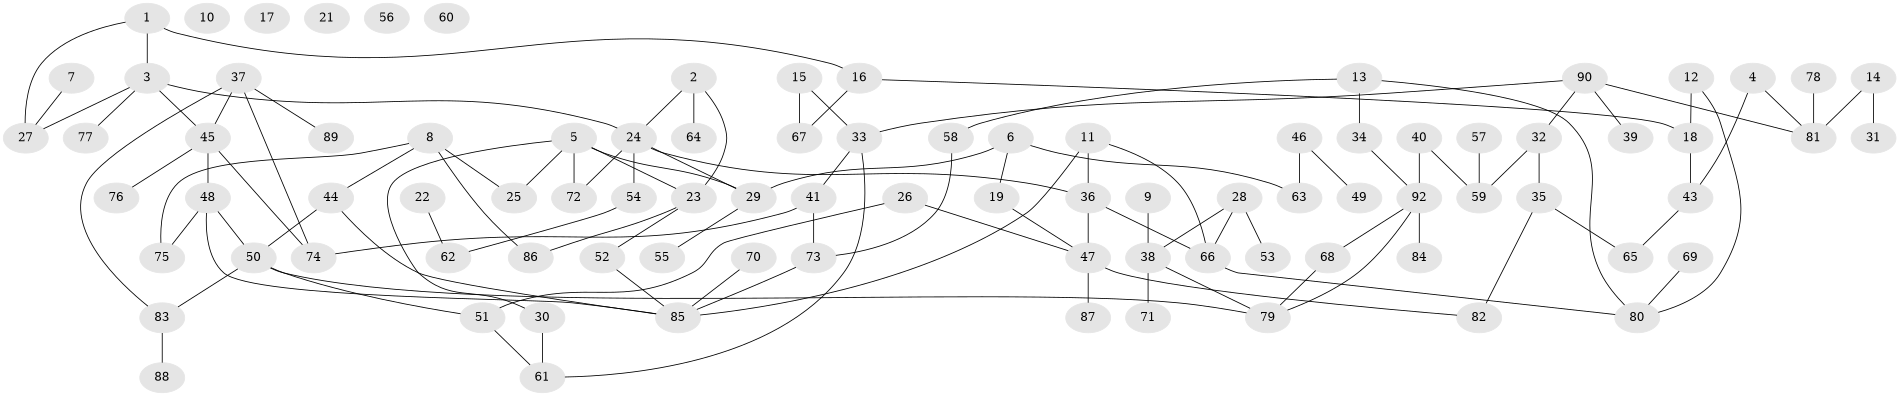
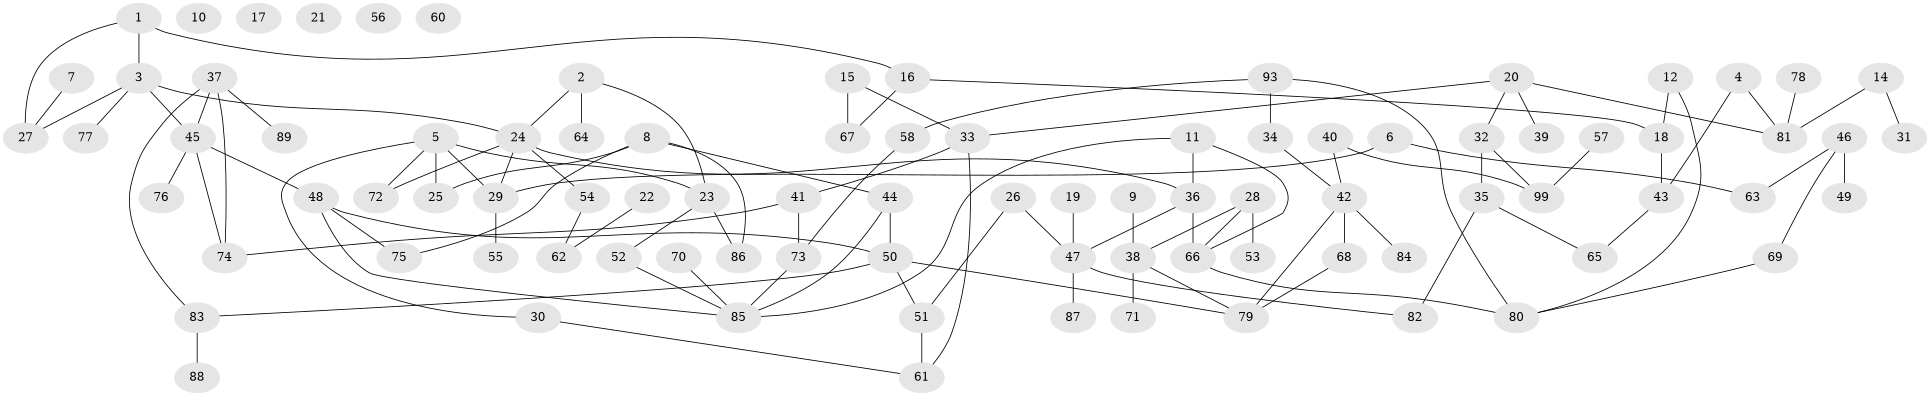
node "13": label "13" -> "93"
node "90": label "90" -> "20"
edge "6" -- "19": removed
edge "46" -- "69": added
node "92": label "92" -> "42"
node "59": label "59" -> "99"
